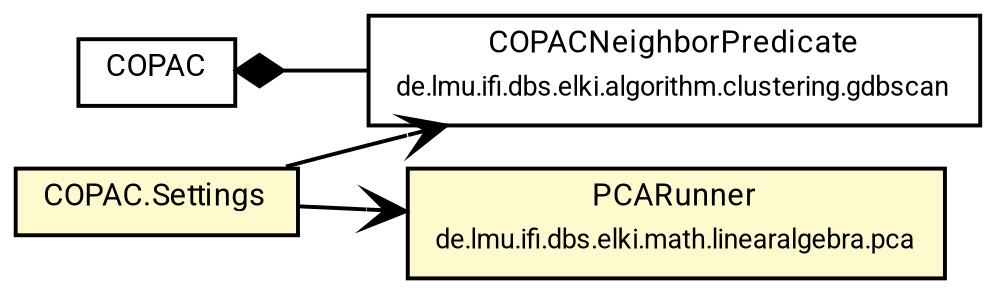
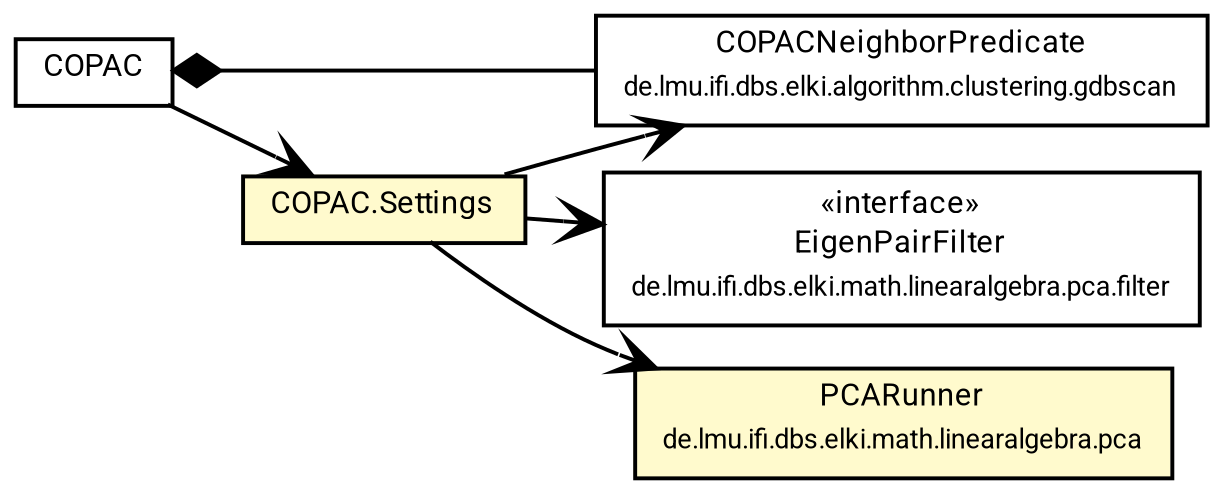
edge "COPAC" -> "COPAC.Settings": added
node "EigenPairFilter": added
